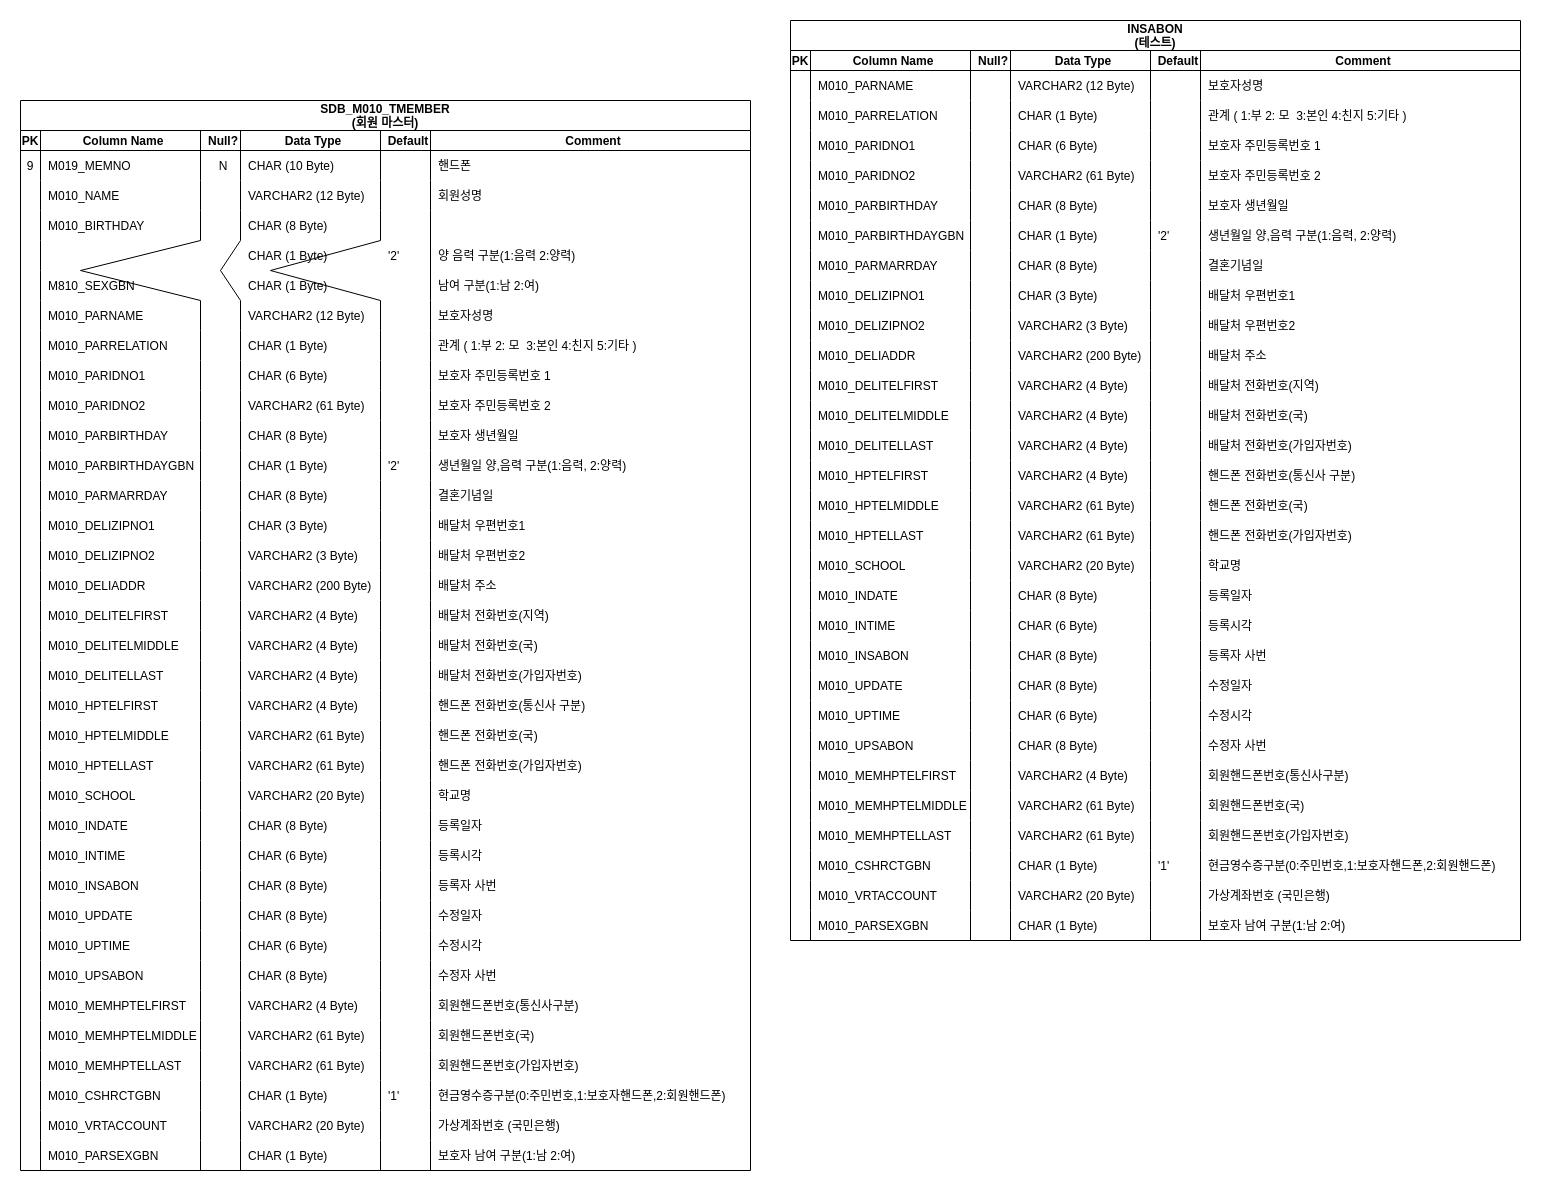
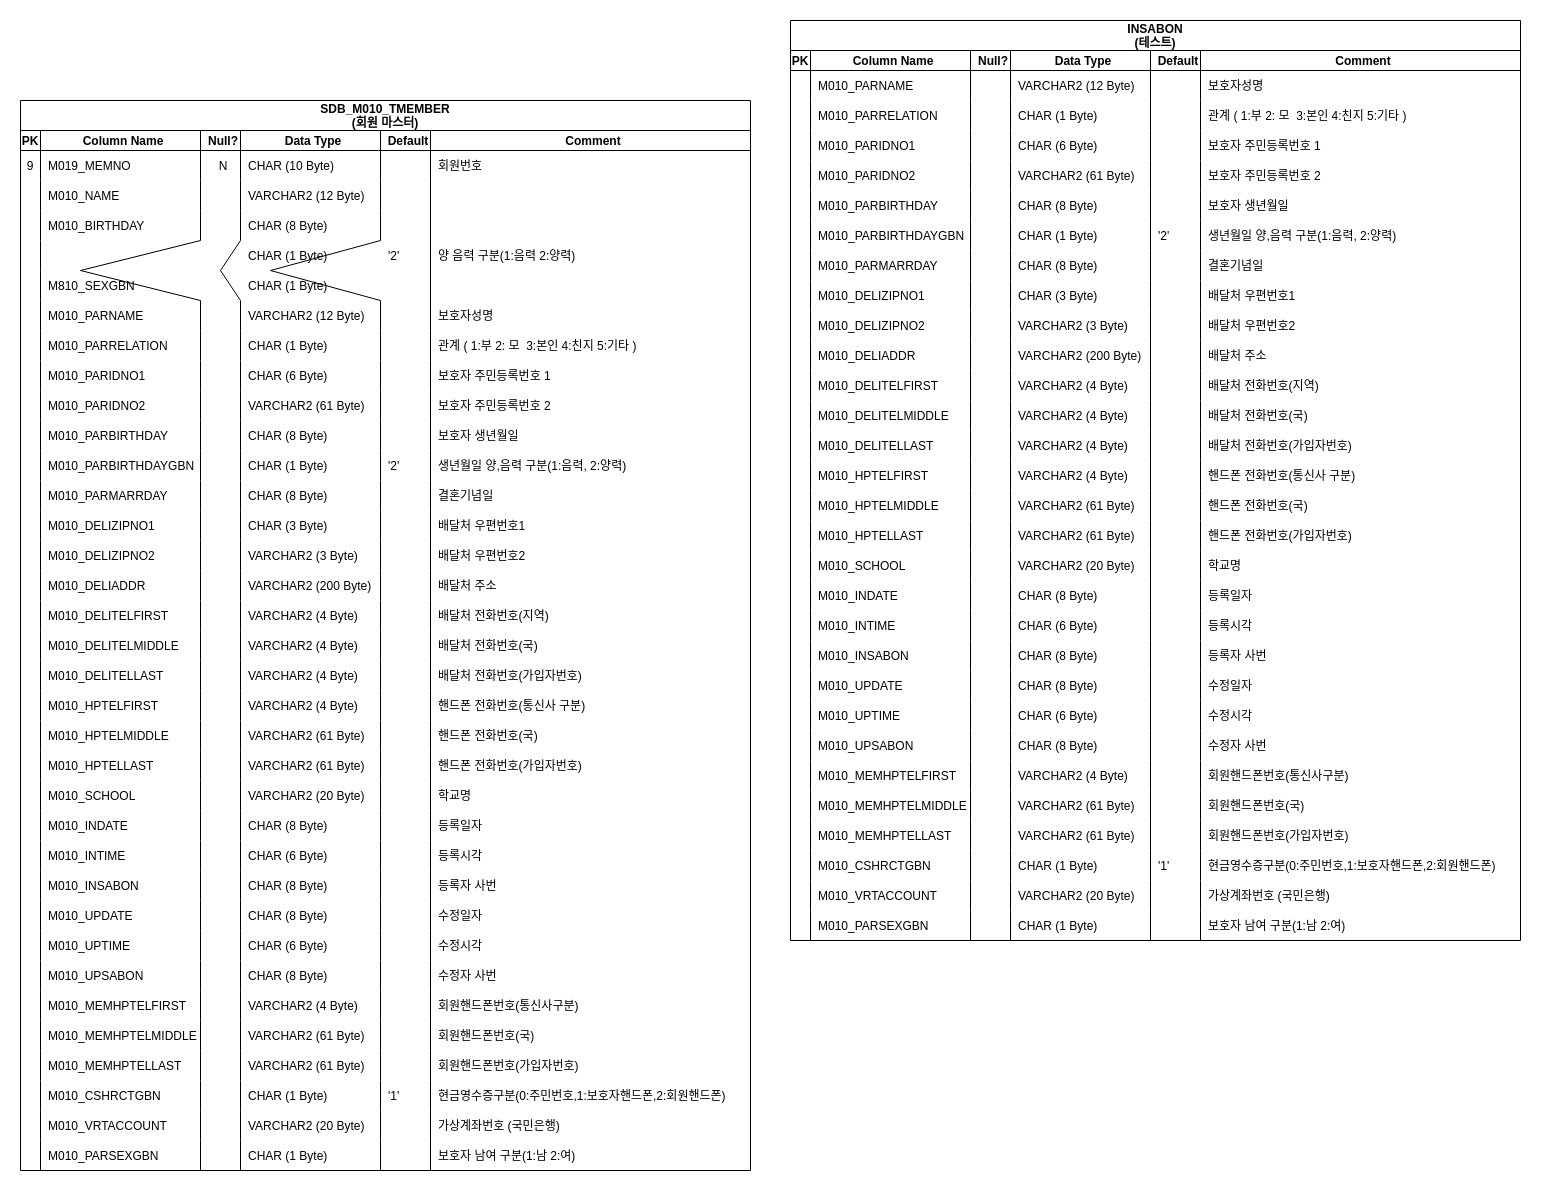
node "핸드폰": label "핸드폰" -> "회원번호"
node "회원성명": removed
node "남여 구분(1:남 2:여)": removed
